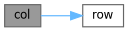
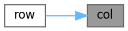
edge "col" -> "row": reversed
